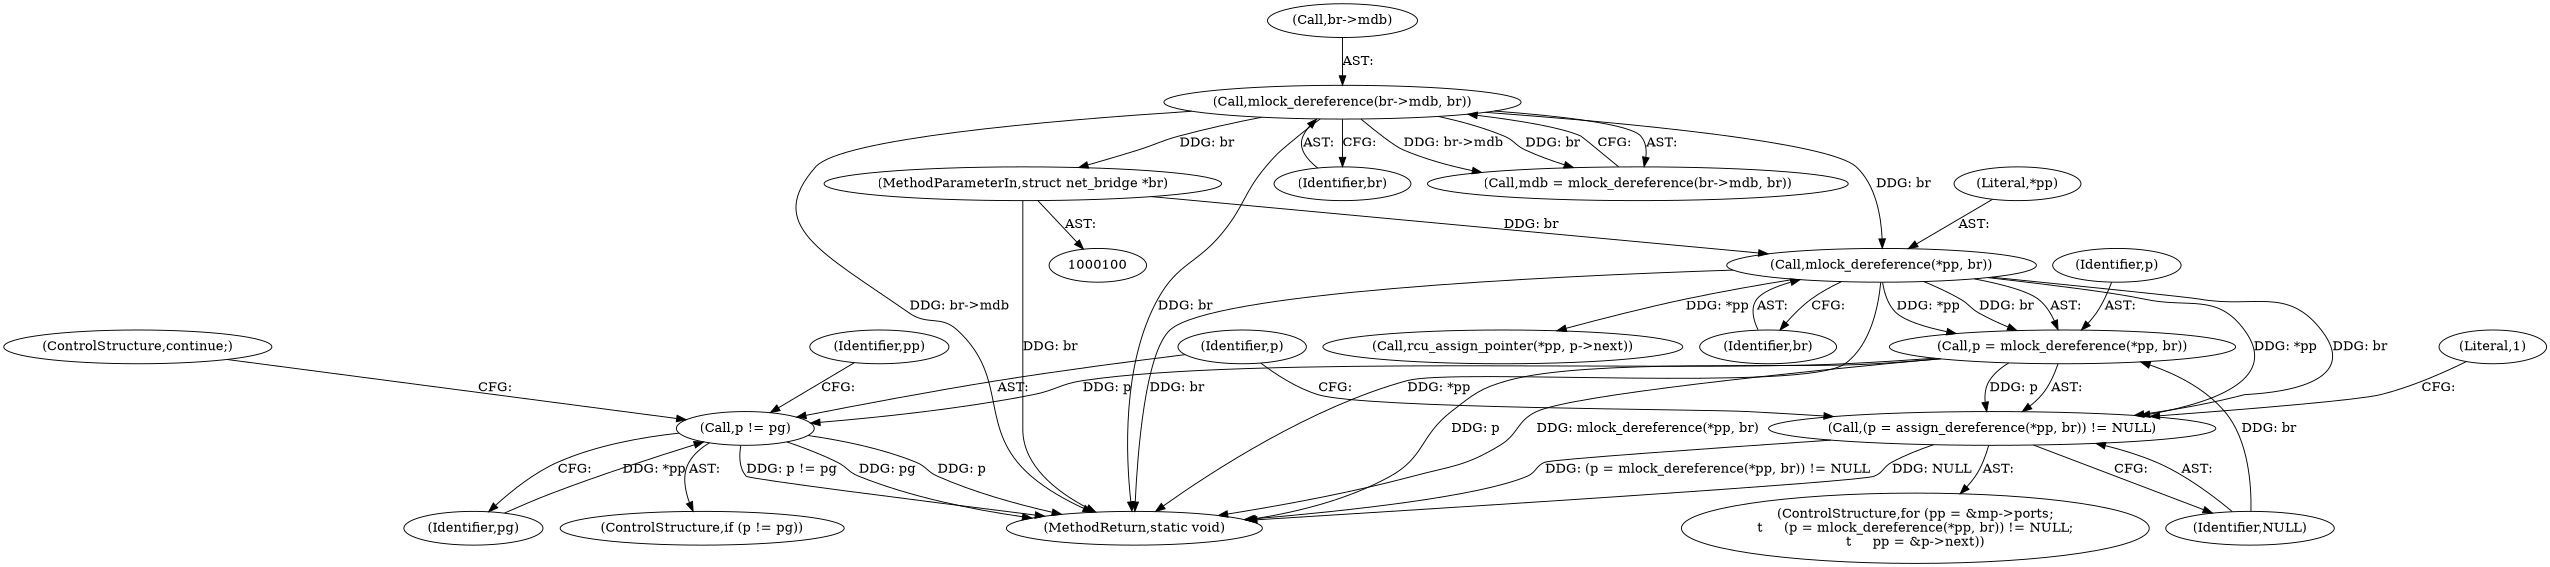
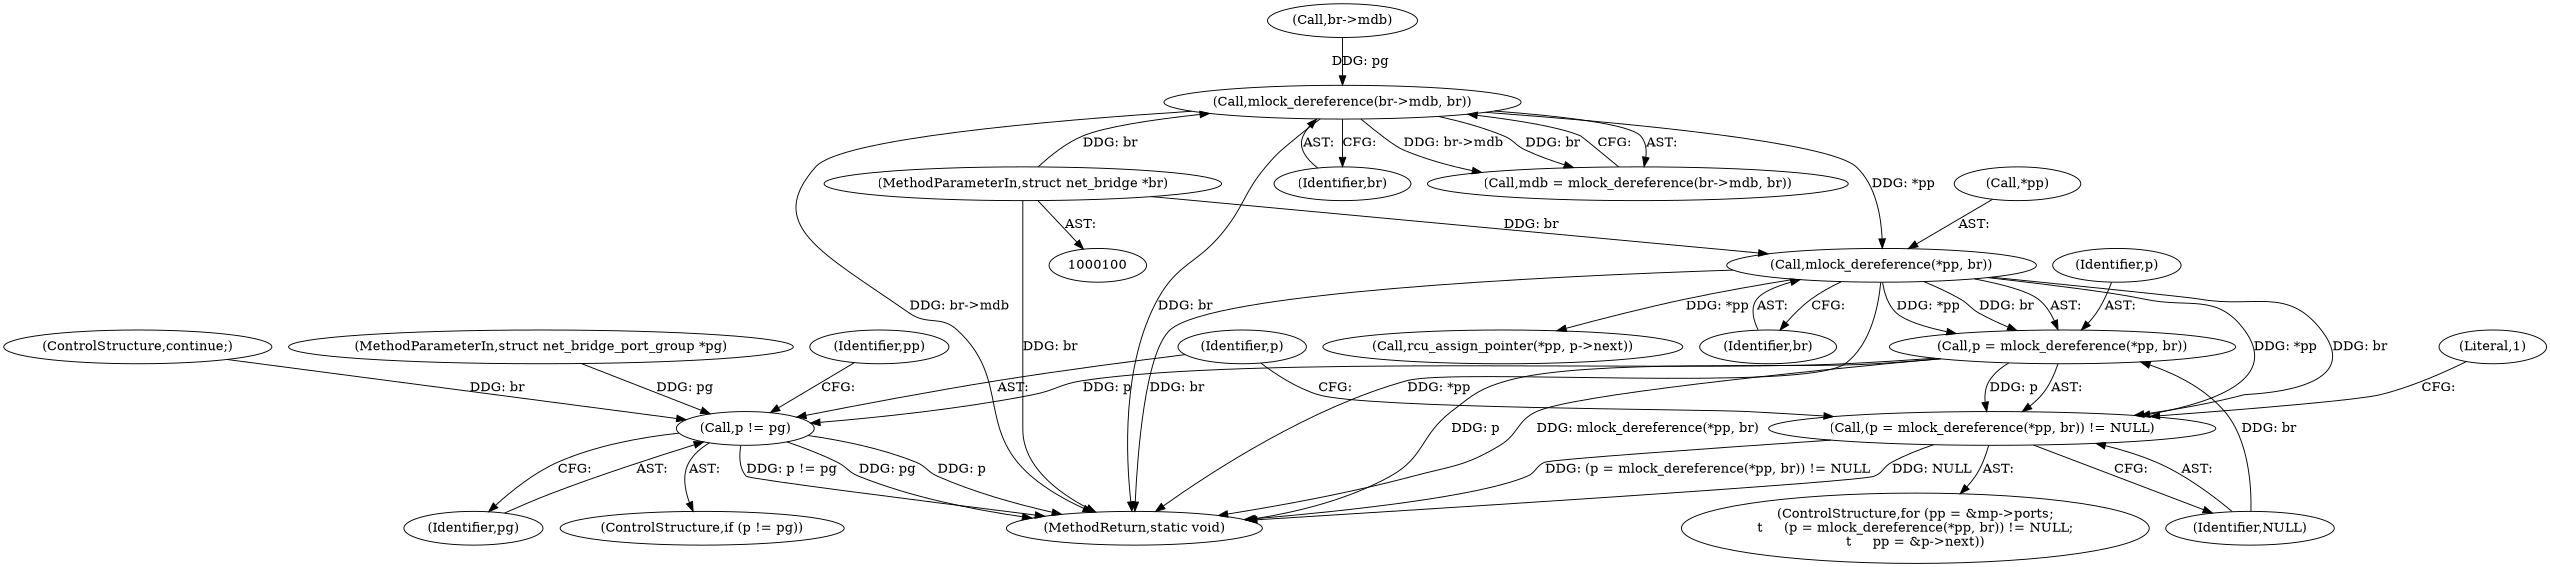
edge "(Call,br->mdb)" -> "(Call,mlock_dereference(br->mdb, br))": label "AST: " -> "DDG: pg"
edge "(Call,mlock_dereference(br->mdb, br))" -> "(MethodParameterIn,struct net_bridge *br)": reversed
edge "(Call,mlock_dereference(br->mdb, br))" -> "(Call,mlock_dereference(*pp, br))": label "DDG: br" -> "DDG: *pp"
node "(Literal,*pp)": label "(Literal,*pp)" -> "(Call,*pp)"
node "(MethodParameterIn,struct net_bridge_port_group *pg)": added
edge "(ControlStructure,continue;)" -> "(Call,p != pg)": label "CFG: " -> "DDG: br"
node "(Call,(p = assign_dereference(*pp, br)) != NULL)": label "(Call,(p = assign_dereference(*pp, br)) != NULL)" -> "(Call,(p = mlock_dereference(*pp, br)) != NULL)"
edge "(Identifier,pg)" -> "(Call,p != pg)": label "DDG: *pp" -> "AST: "
